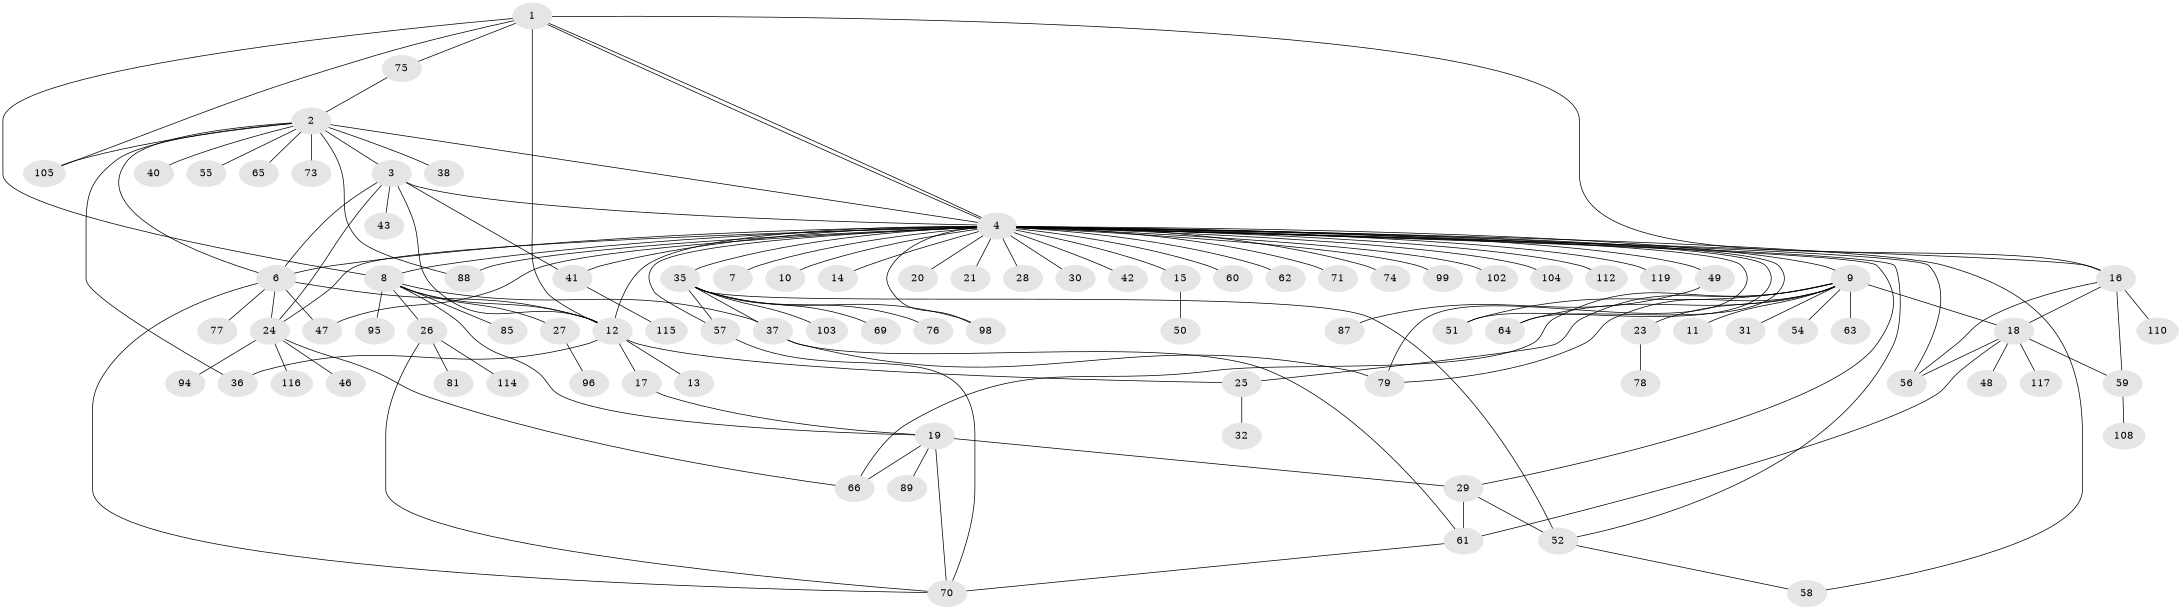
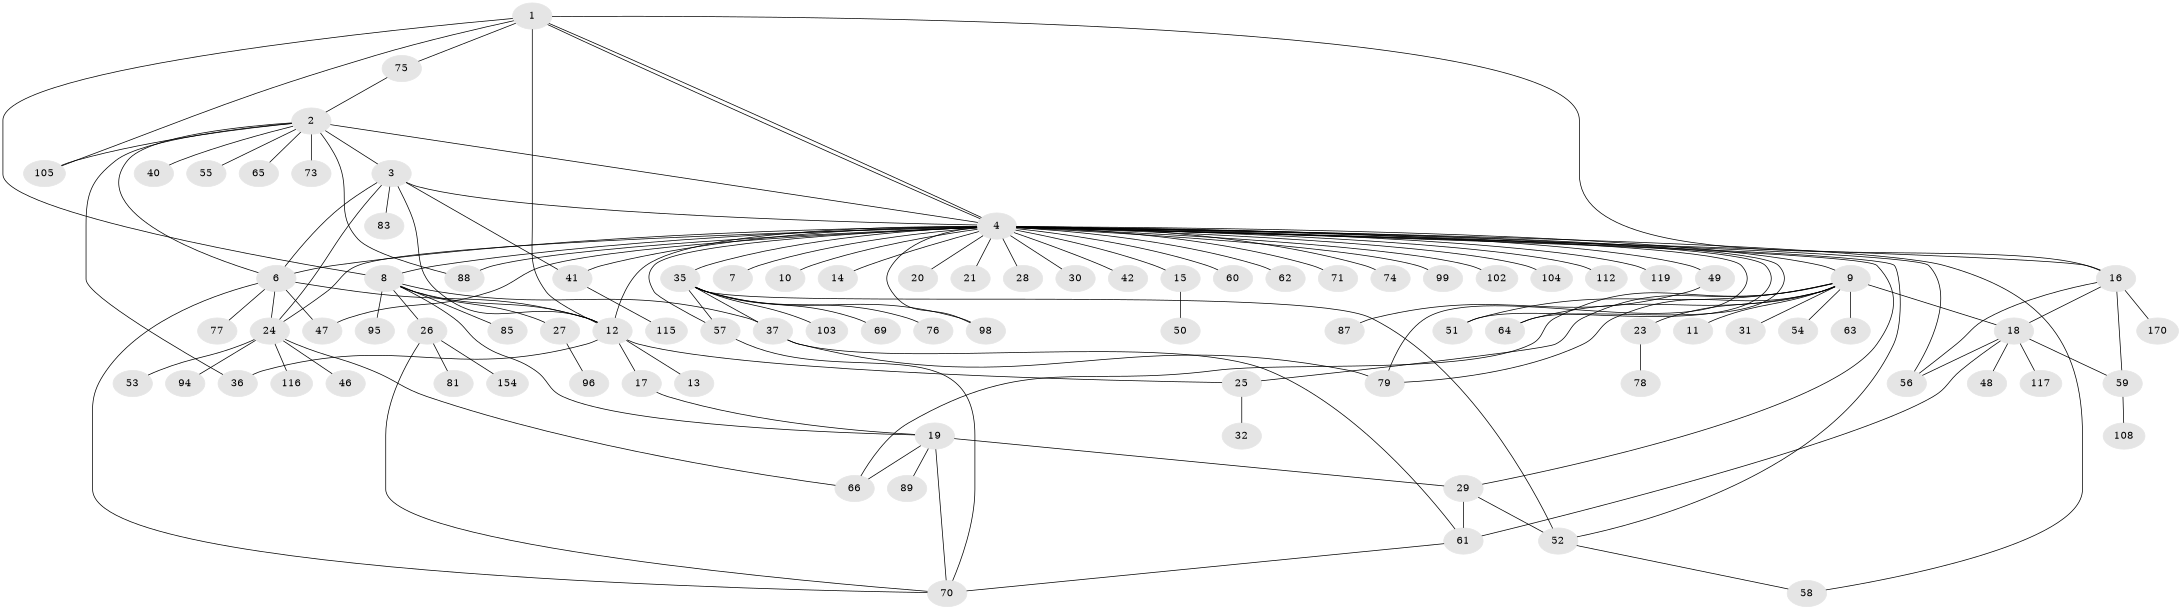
node "38": removed
node "43": label "43" -> "83"
node "110": label "110" -> "170"
node "53": added
node "114": label "114" -> "154"
